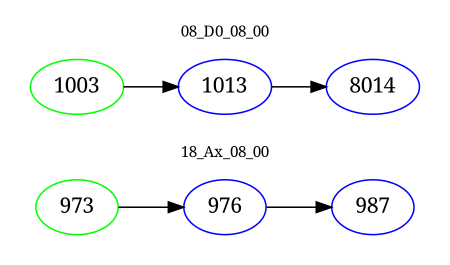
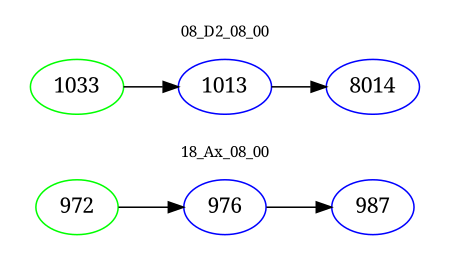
cluster "08_D0_08_00": label "08_D0_08_00" -> "08_D2_08_00"
node "1003": label "1003" -> "1033"
node "973": label "973" -> "972"
